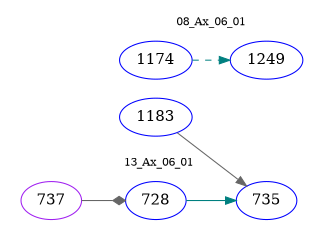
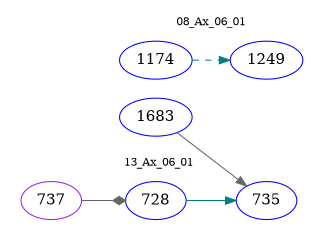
node "1183": label "1183" -> "1683"
